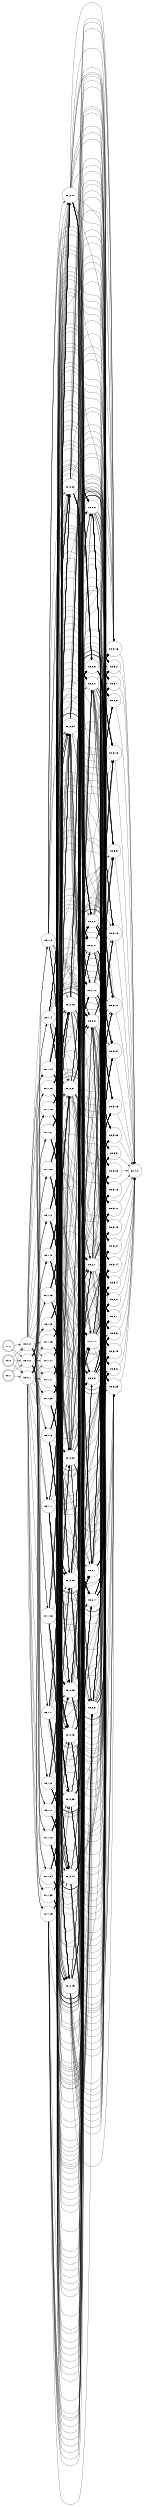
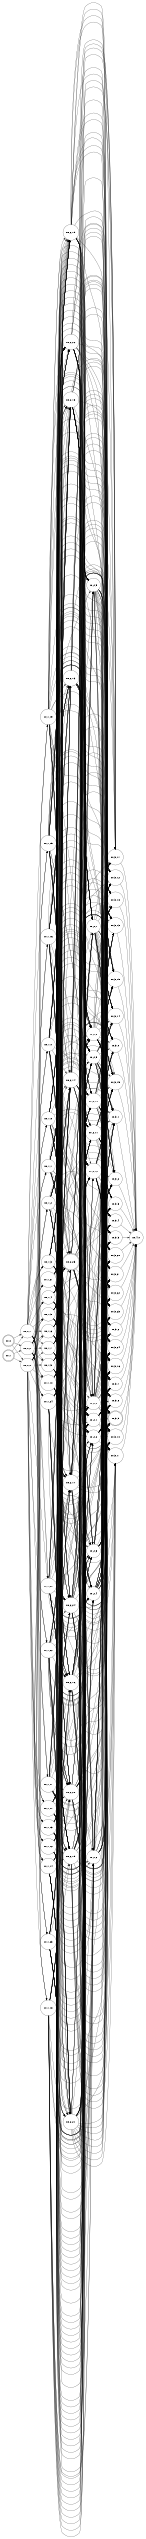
node "n0,3,9": shape circle -> doublecircle
edge "n0,1,8" -> "n0,2,3": added
node "x0,2": removed
node "n0,2,23": shape circle -> doublecircle
